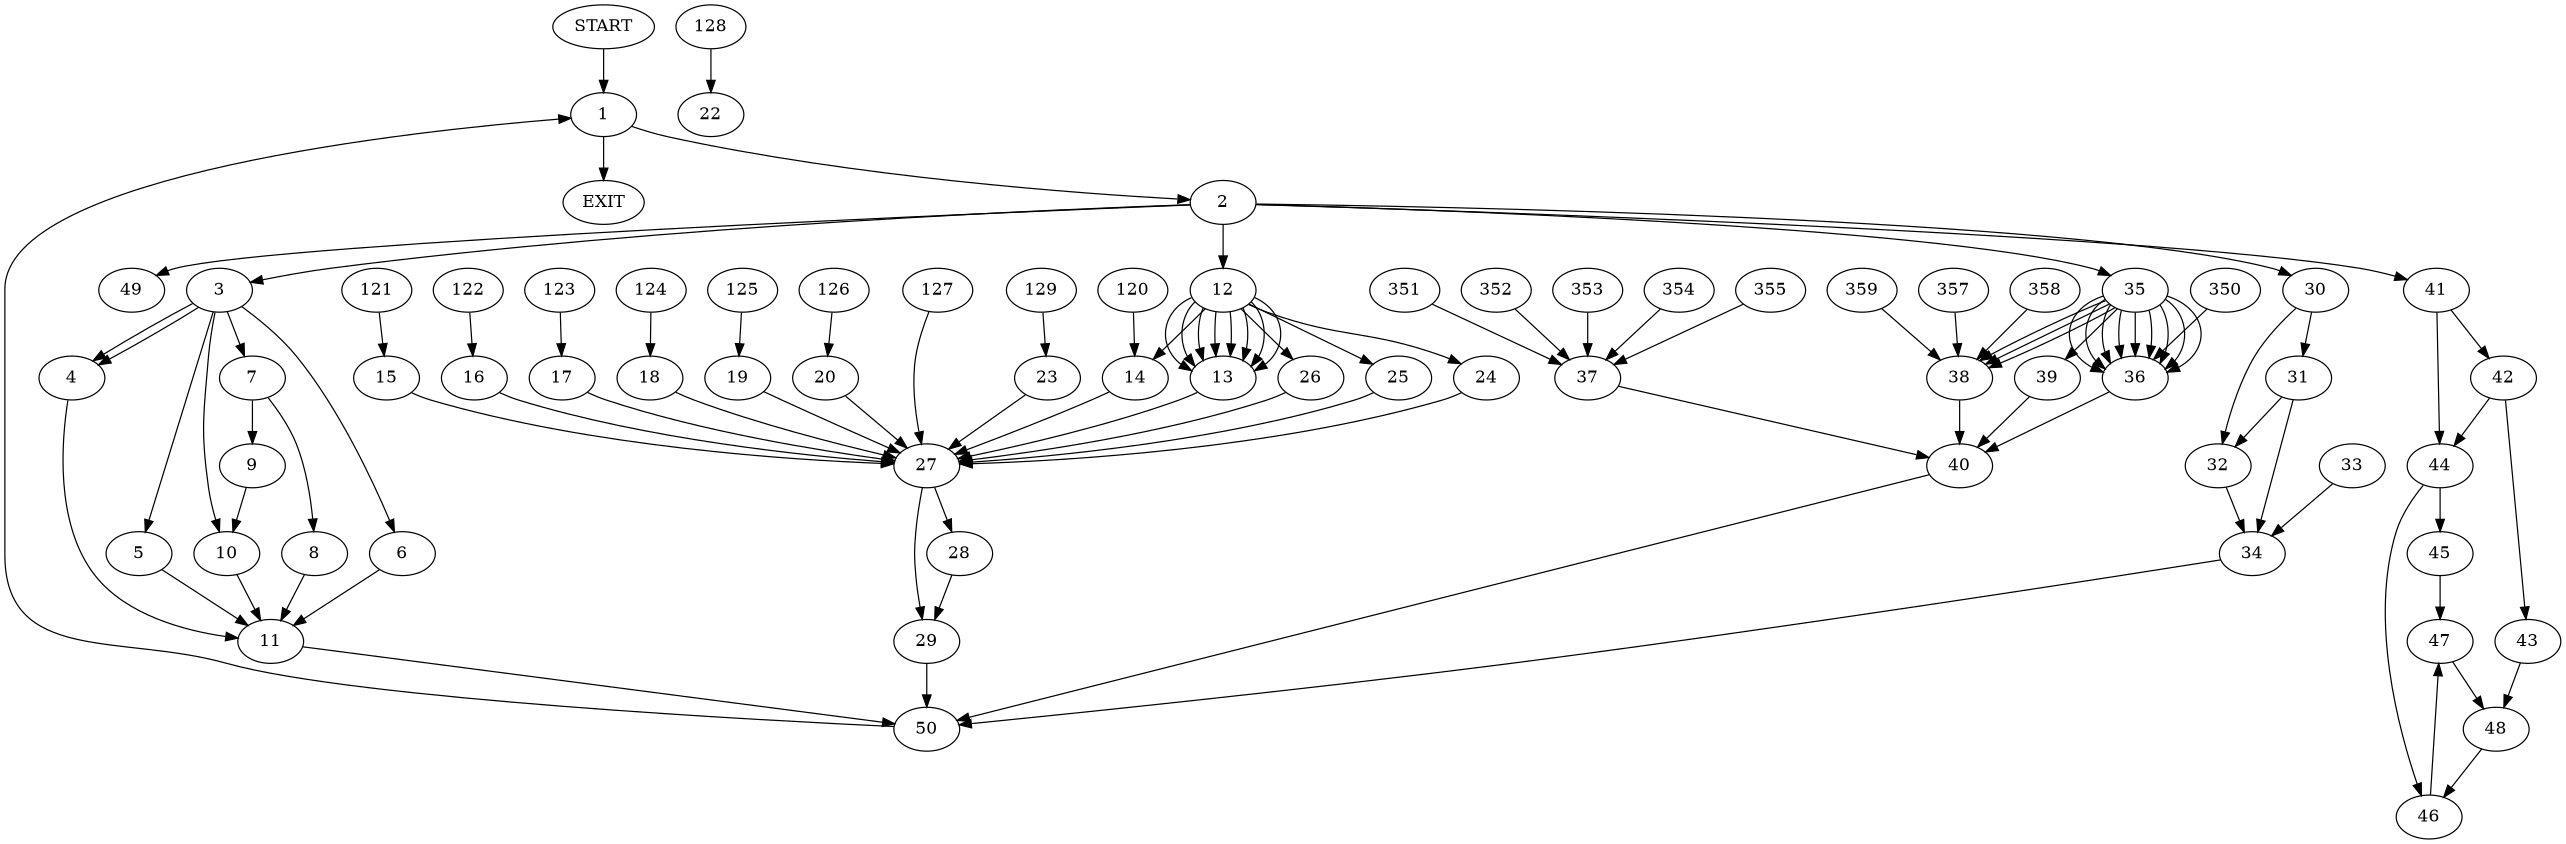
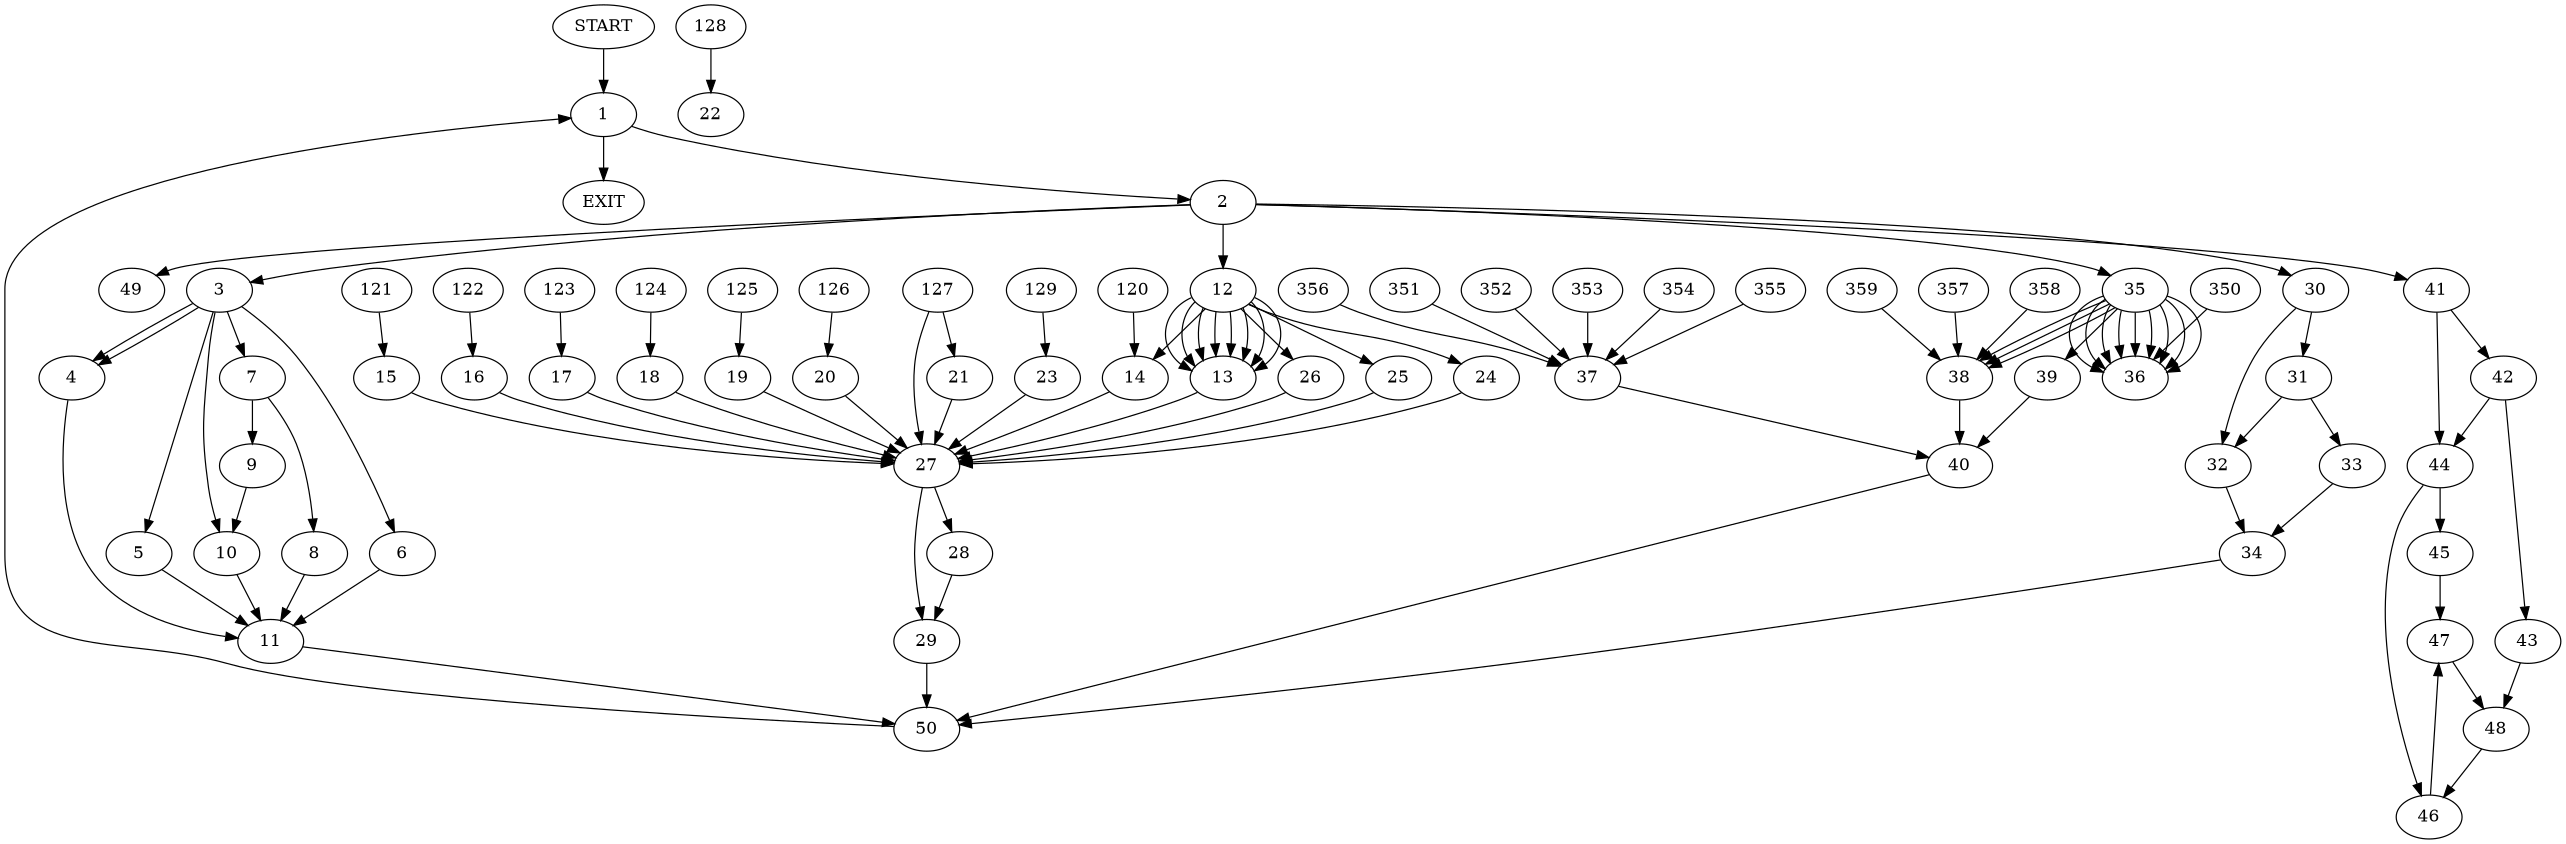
node "356": added
node "21": added
edge "36" -> "40": removed
edge "31" -> "34": now "31" -> "33"
